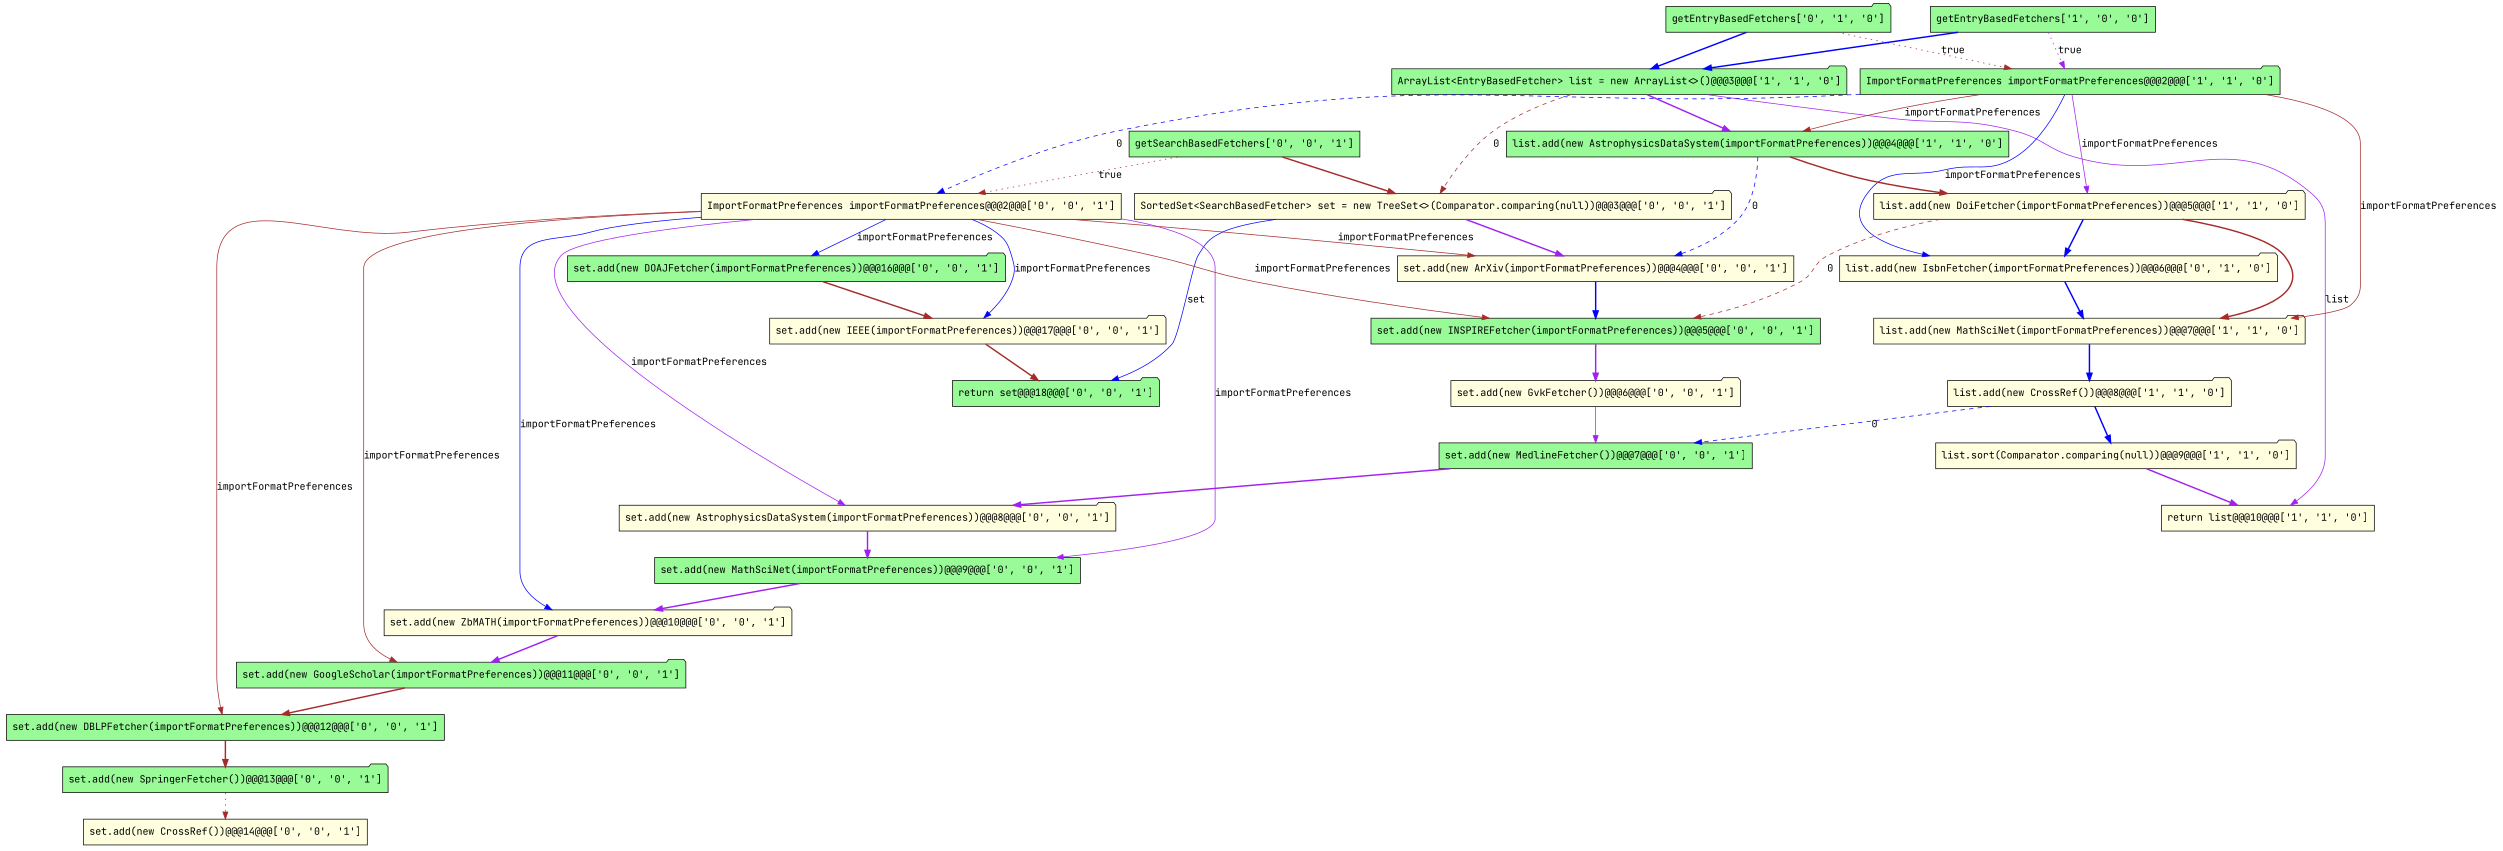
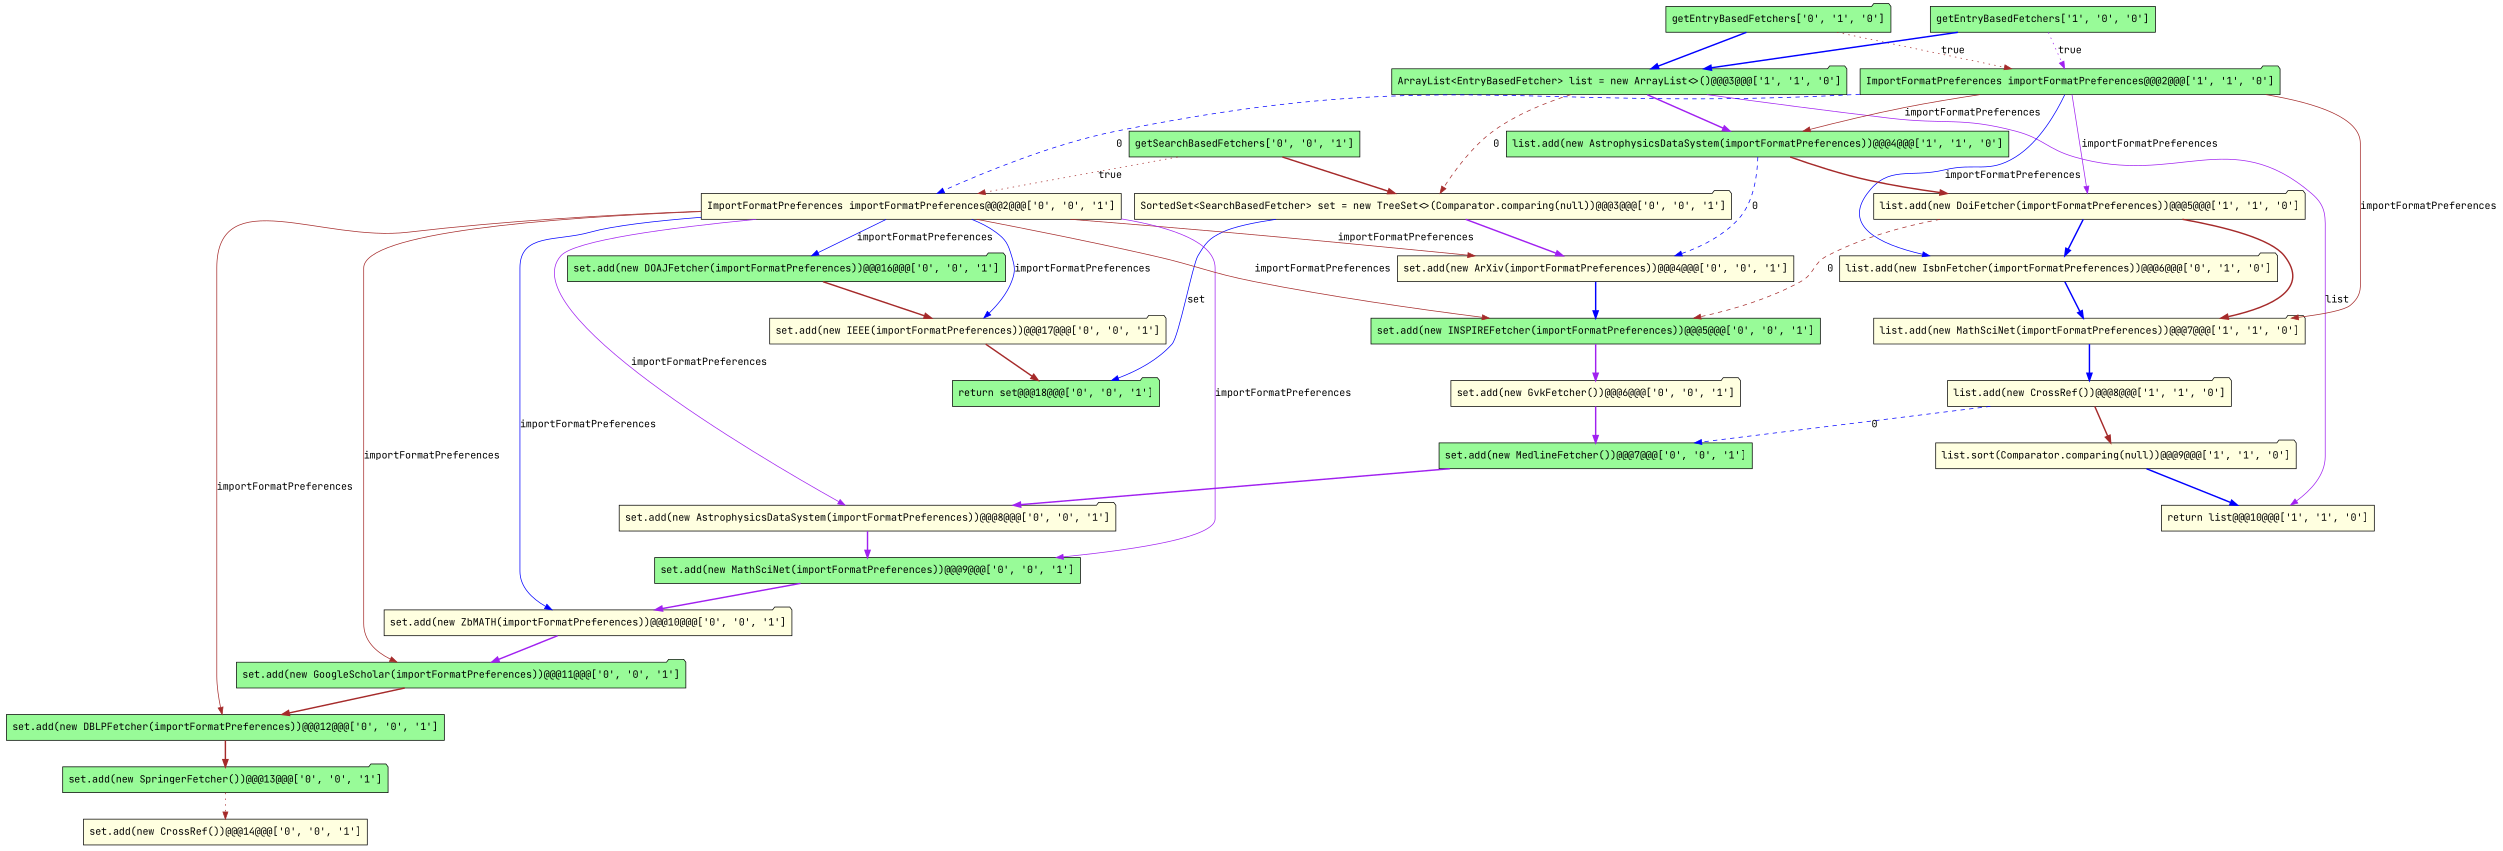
edge "set.add(new GvkFetcher())@@@6@@@['0', '0', '1']" -> "set.add(new MedlineFetcher())@@@7@@@['0', '0', '1']": style solid -> bold
edge "list.add(new CrossRef())@@@8@@@['1', '1', '0']" -> "list.sort(Comparator.comparing(null))@@@9@@@['1', '1', '0']": color blue -> brown
edge "list.sort(Comparator.comparing(null))@@@9@@@['1', '1', '0']" -> "return list@@@10@@@['1', '1', '0']": color purple -> blue
